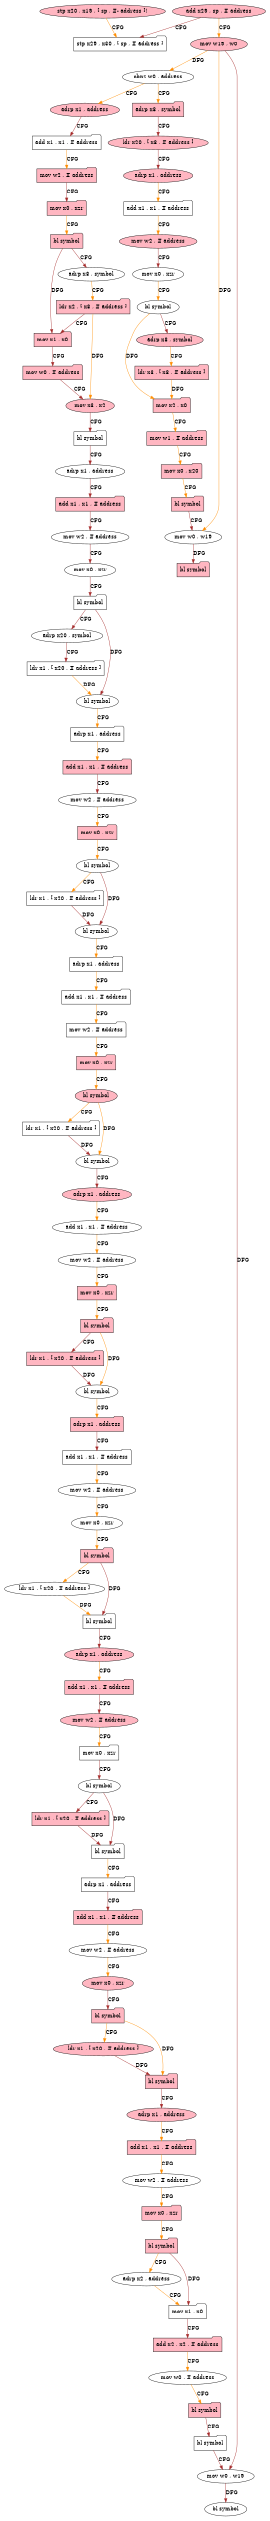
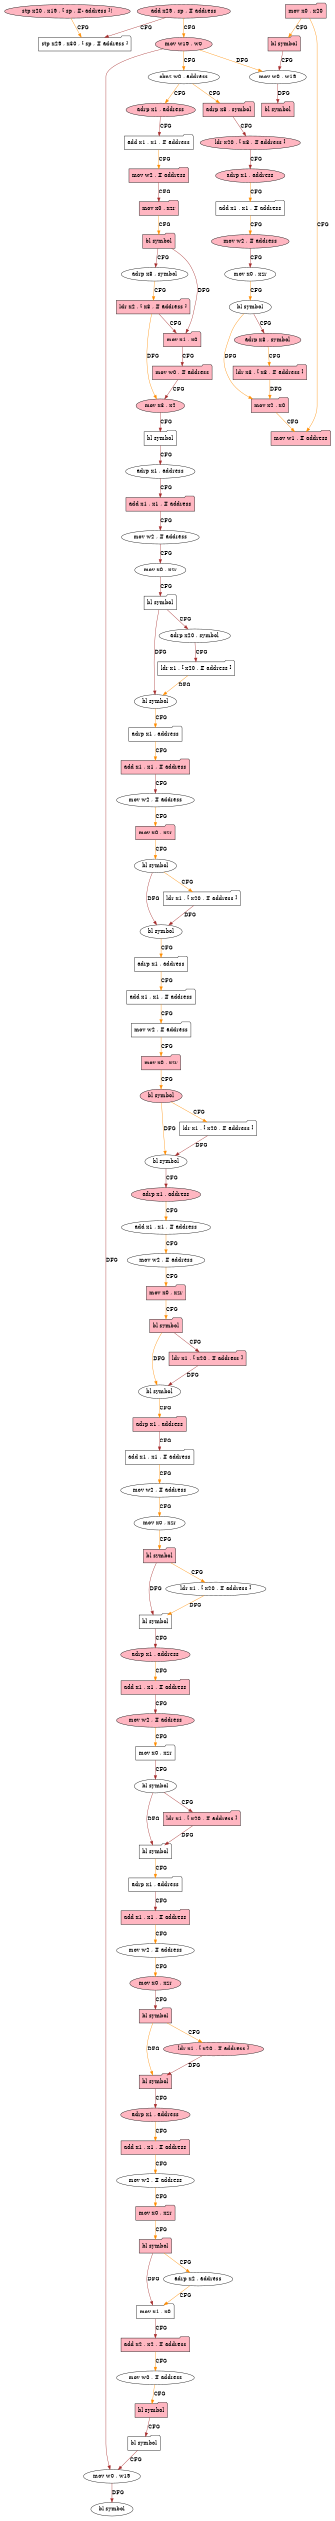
edge "mov w19 , w0" -> "cbnz w0 , address": label "DFG" -> "CFG"
edge "mov w1 , # address" -> "mov x0 , x20": reversed
